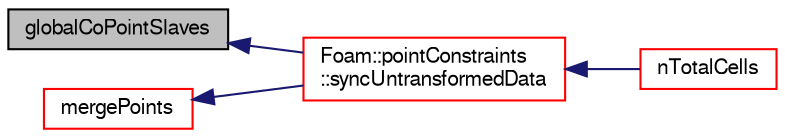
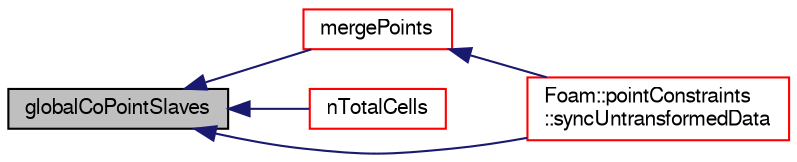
edge "mergePoints" -> "globalCoPointSlaves": added
edge "nTotalCells" -> "Foam::pointConstraints ::syncUntransformedData": now "nTotalCells" -> "globalCoPointSlaves"
